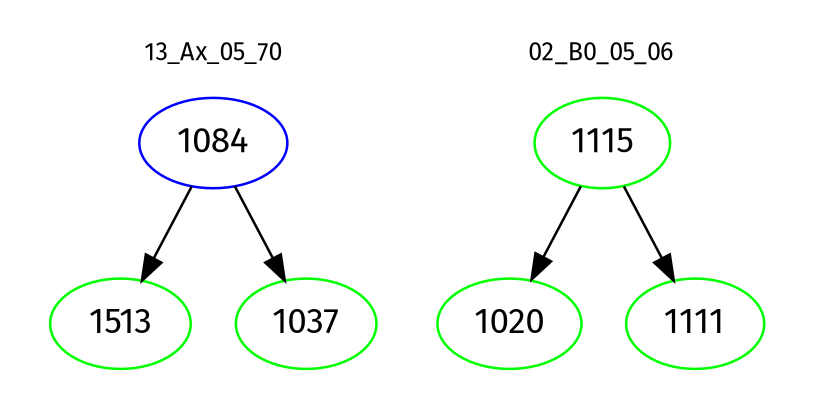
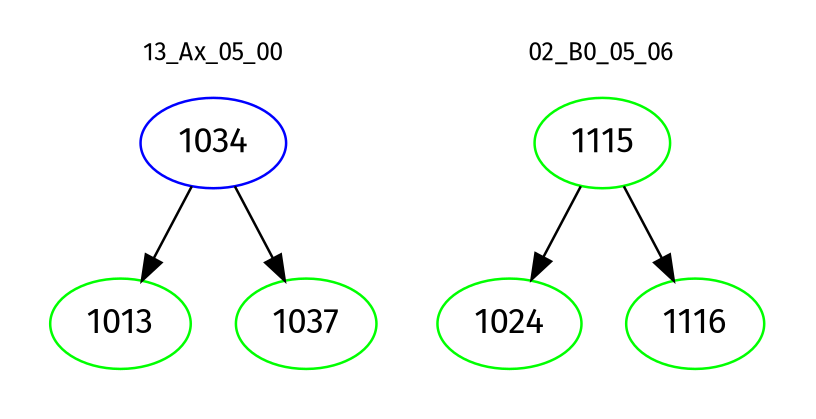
cluster "13_Ax_05_70": label "13_Ax_05_70" -> "13_Ax_05_00"
node "1084": label "1084" -> "1034"
node "1513": label "1513" -> "1013"
node "1020": label "1020" -> "1024"
node "1111": label "1111" -> "1116"
